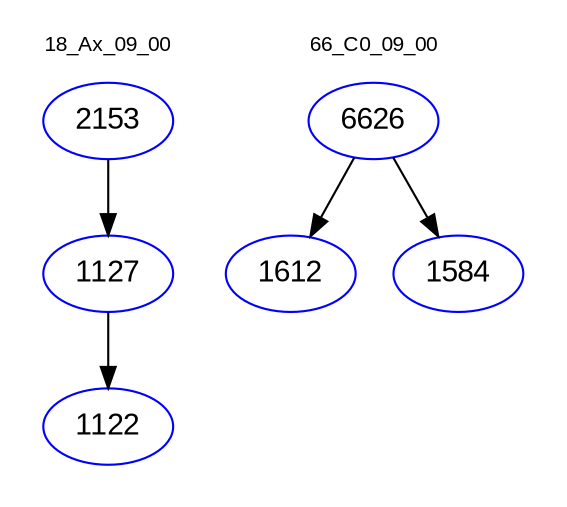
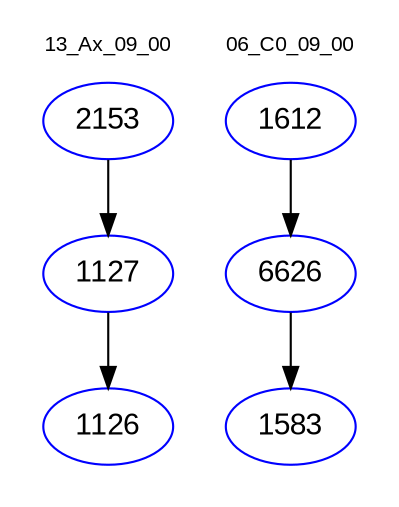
cluster "18_Ax_09_00": label "18_Ax_09_00" -> "13_Ax_09_00"
cluster "66_C0_09_00": label "66_C0_09_00" -> "06_C0_09_00"
edge "6626" -> "1612": reversed
node "1584": label "1584" -> "1583"
node "1122": label "1122" -> "1126"
